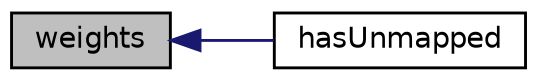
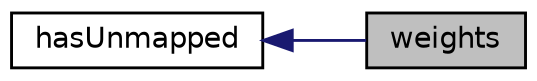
edge "hasUnmapped" -> "weights": reversed
